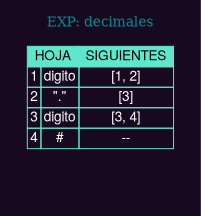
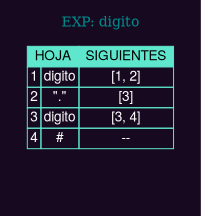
cluster "EXP: decimales": label "EXP: decimales" -> "EXP: digito"
